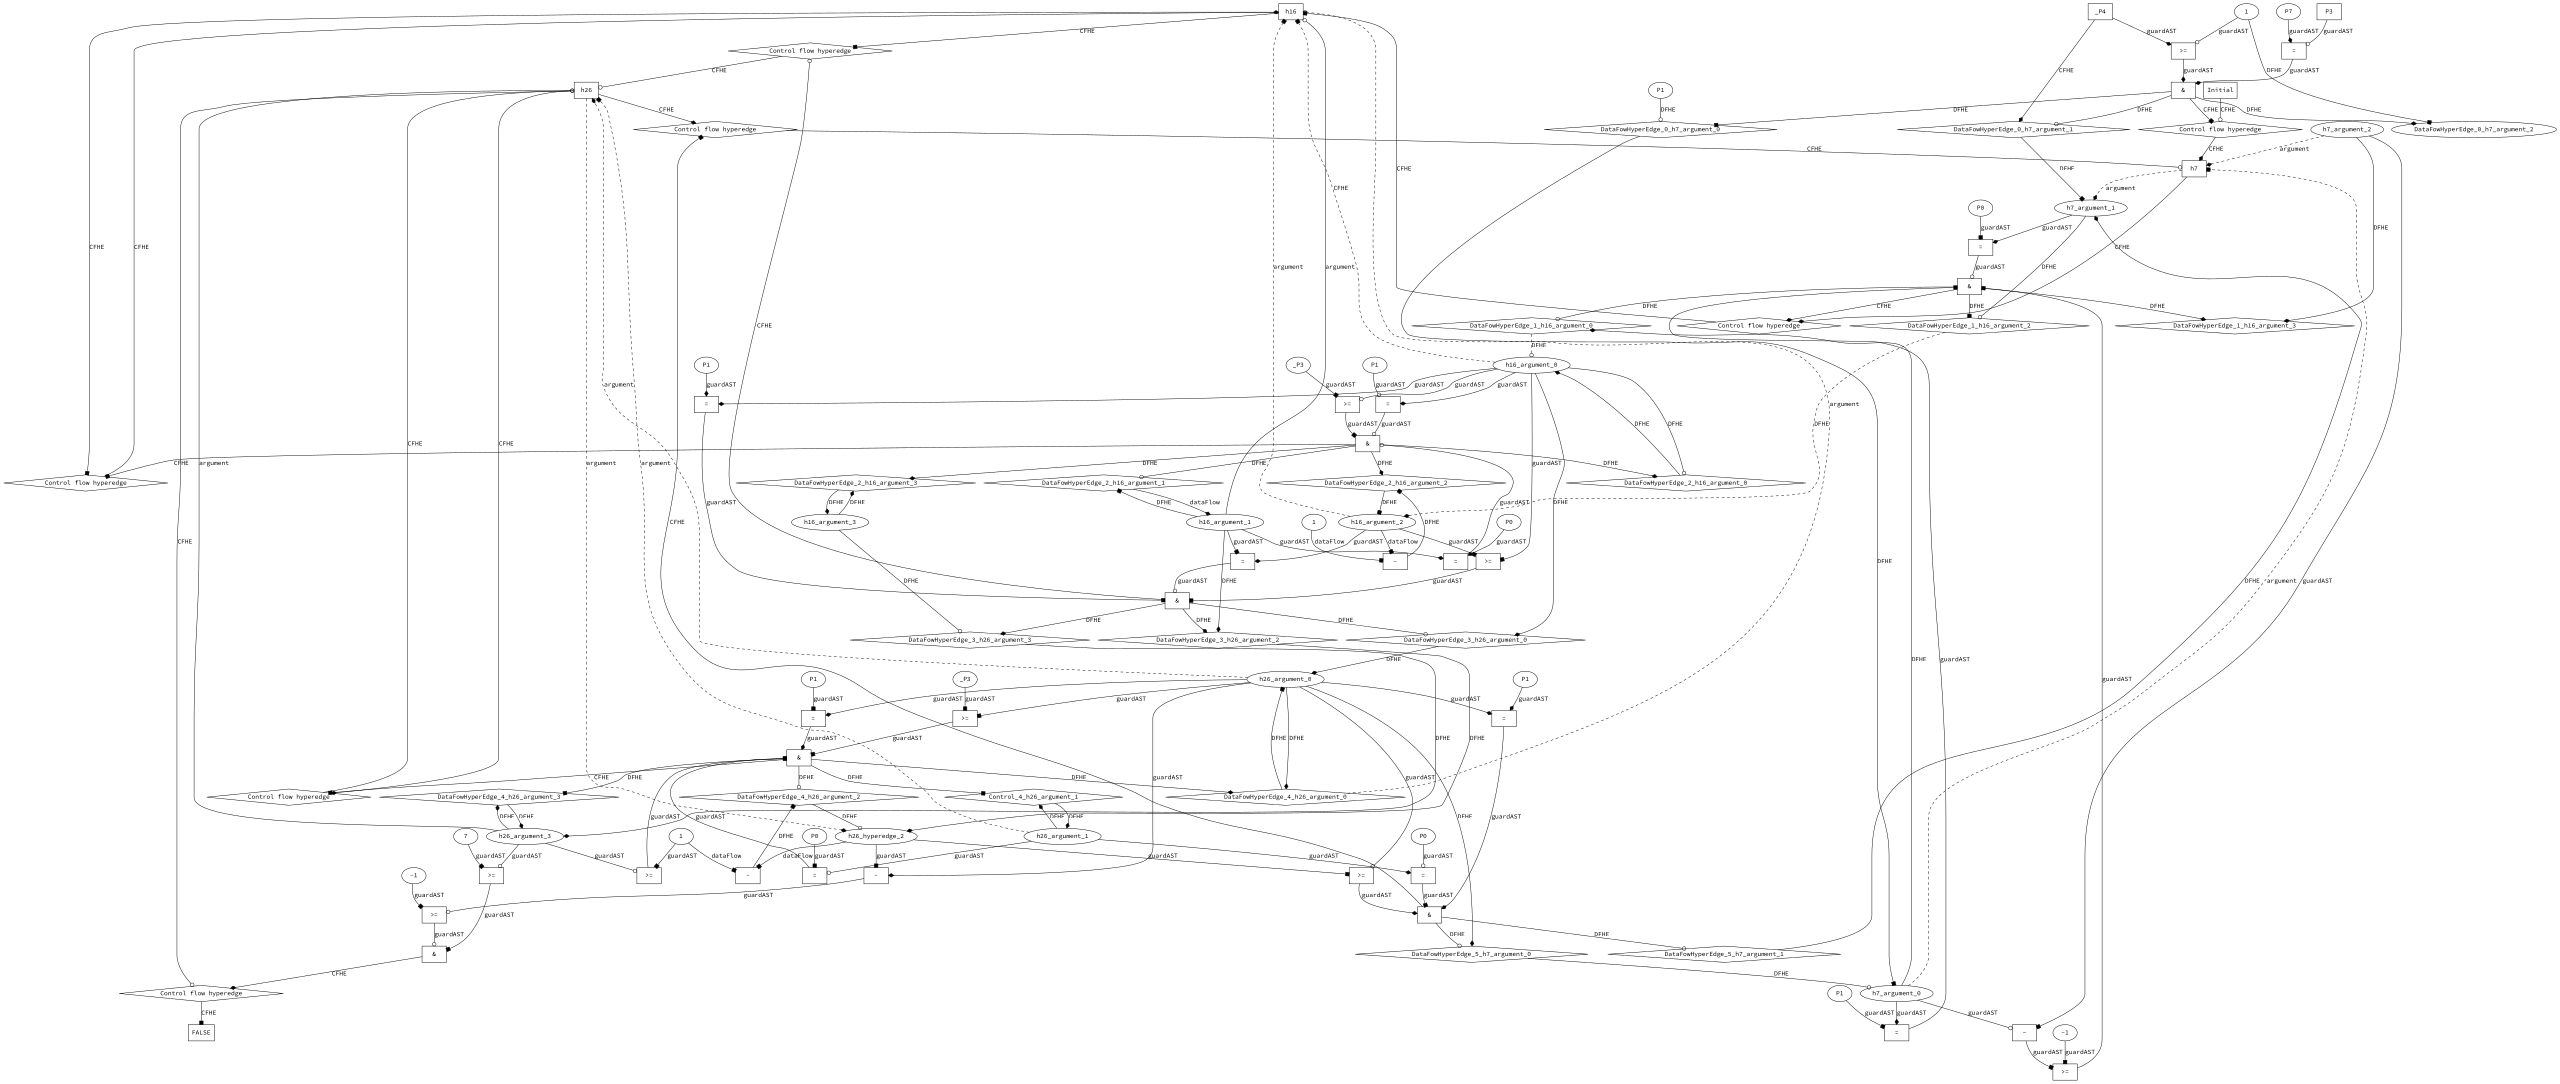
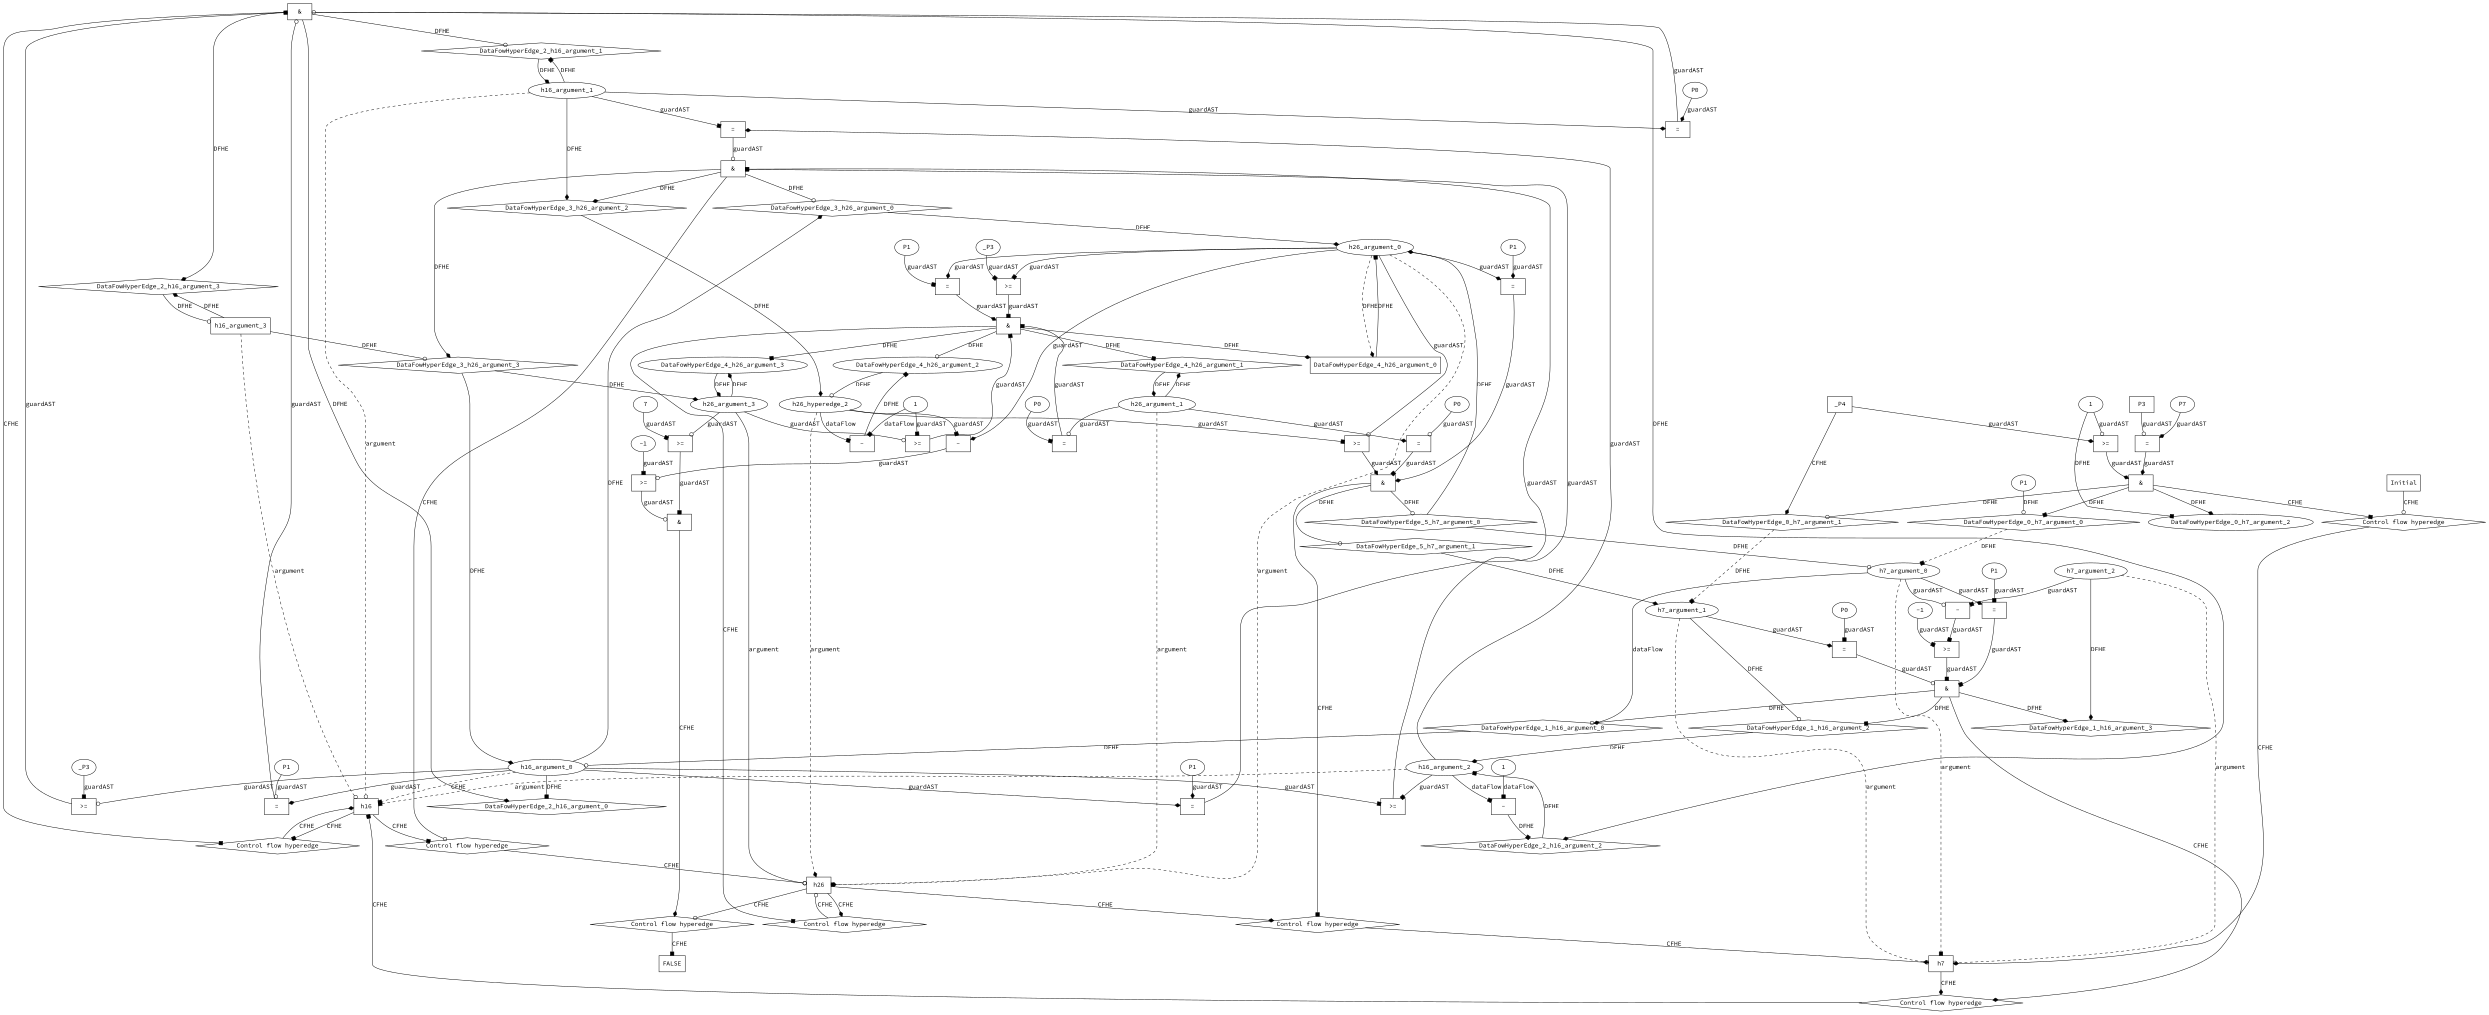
edge "h7_argument_2" -> "h7": arrowhead diamond -> odot
edge "DataFowHyperEdge_0_h7_argument_1" -> "h7_argument_1": style solid -> dashed
edge "h7" -> "h7_argument_1": reversed
edge "h16_argument_1" -> "h16": style solid -> dashed
edge "DataFowHyperEdge_1_h16_argument_0" -> "h16_argument_0": style dashed -> solid
edge "DataFowHyperEdge_4_h26_argument_0" -> "h16": now "h16_argument_3" -> "h16"
edge "DataFowHyperEdge_0_h7_argument_0" -> "h7_argument_0": style solid -> dashed
edge "h16_argument_0" -> "DataFowHyperEdge_2_h16_argument_0": arrowhead odot -> box
edge "DataFowHyperEdge_2_h16_argument_0" -> "h16_argument_0": now "DataFowHyperEdge_3_h26_argument_3" -> "h16_argument_0"
edge "DataFowHyperEdge_2_h16_argument_3" -> "h16_argument_3": arrowhead diamond -> odot
edge "DataFowHyperEdge_1_h16_argument_2" -> "h16_argument_2": style dashed -> solid
edge "DataFowHyperEdge_2_h16_argument_1" -> "h16_argument_1": label "dataFlow" -> "DFHE"
node "h16_argument_3": shape ellipse -> box
edge "h26" -> "h26_hyperedge_2": reversed
edge "h7_argument_0" -> "DataFowHyperEdge_1_h16_argument_0": label "DFHE" -> "dataFlow"
edge "h26_argument_0" -> "DataFowHyperEdge_4_h26_argument_0": style solid -> dashed
edge "h26_argument_0" -> "DataFowHyperEdge_5_h7_argument_0": reversed
node "DataFowHyperEdge_4_h26_argument_3": shape diamond -> ellipse
node "DataFowHyperEdge_4_h26_argument_2": shape diamond -> ellipse
node "Control_4_h26_argument_1": label "Control_4_h26_argument_1" -> "DataFowHyperEdge_4_h26_argument_1"
node "DataFowHyperEdge_4_h26_argument_0": shape diamond -> box
